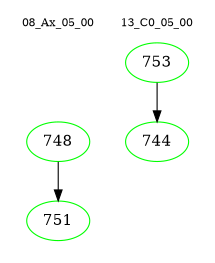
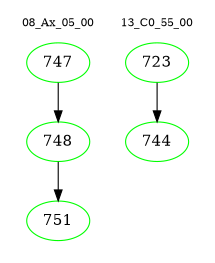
cluster "13_C0_05_00": label "13_C0_05_00" -> "13_C0_55_00"
node "747": added
node "753": label "753" -> "723"
